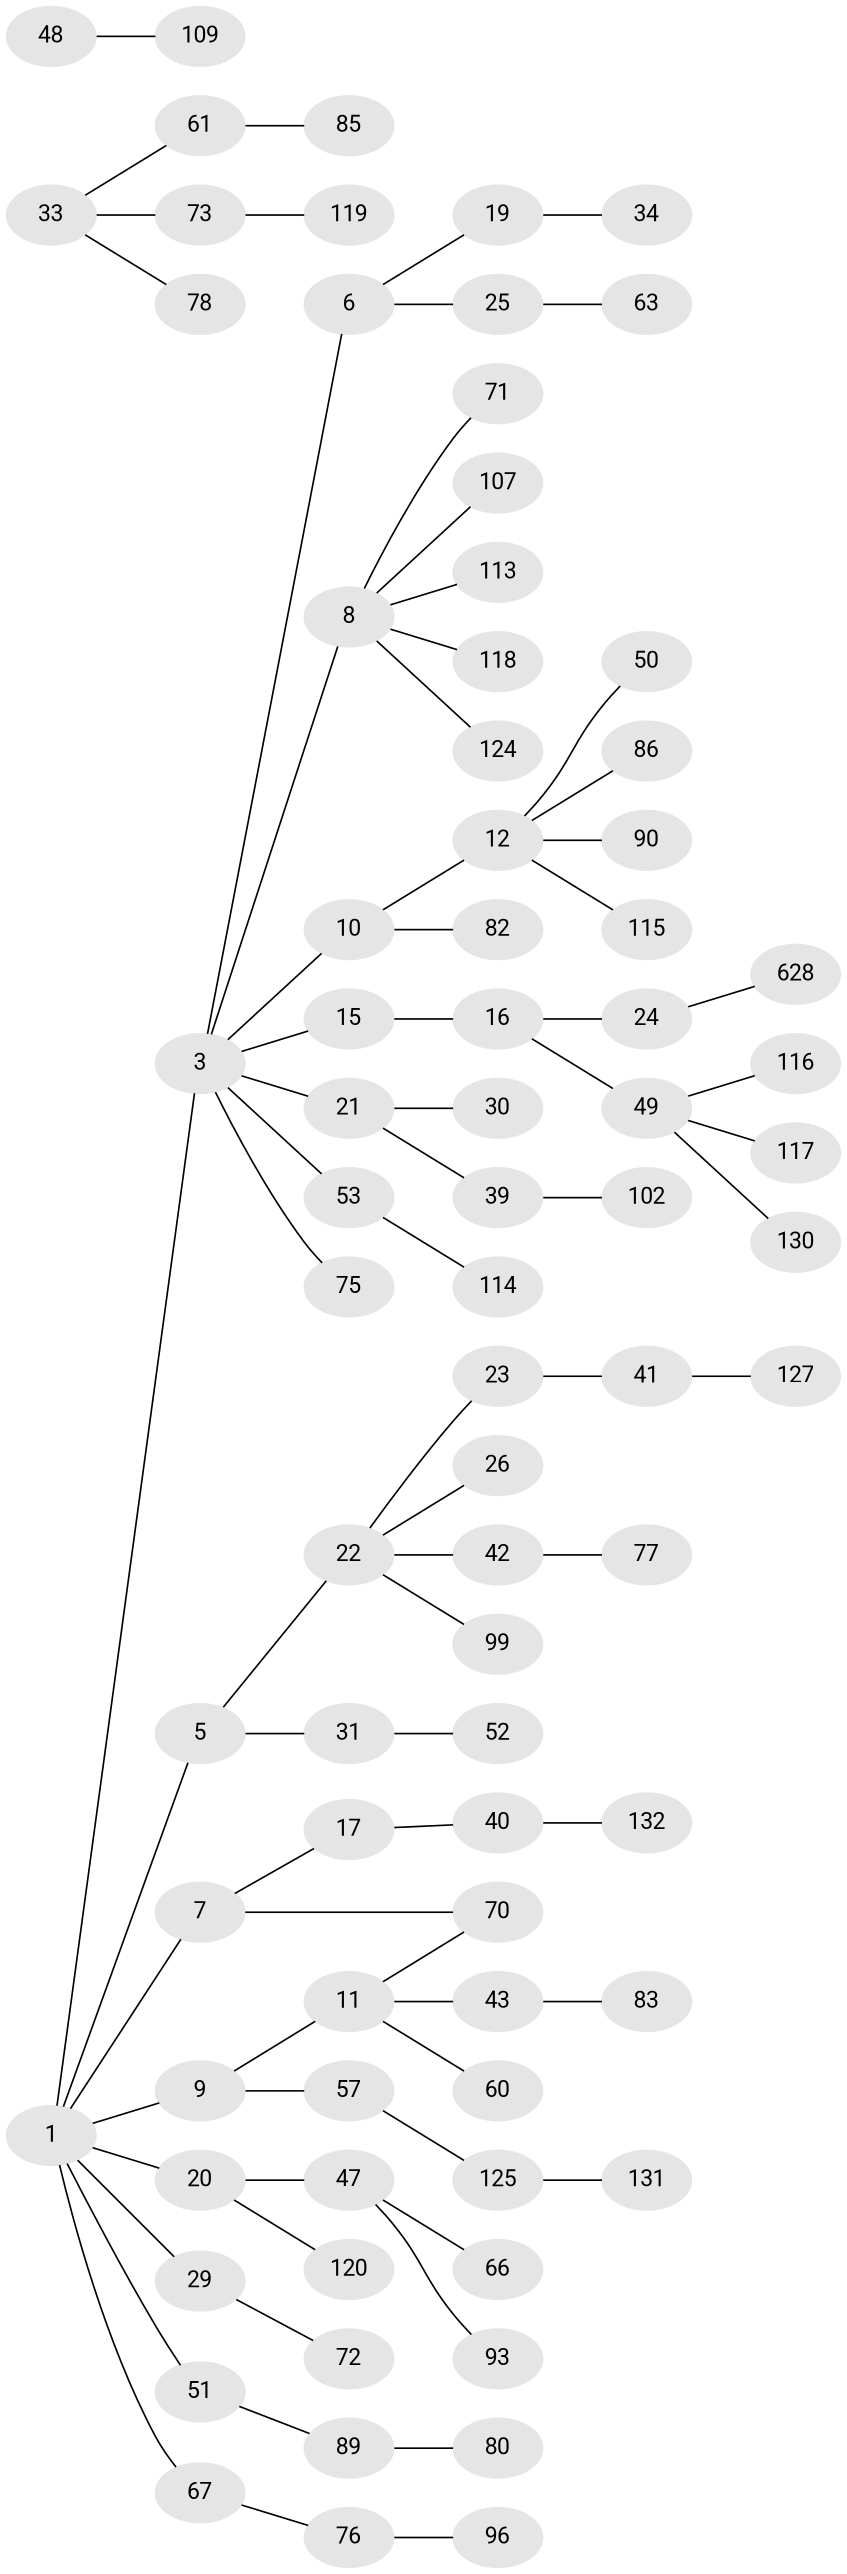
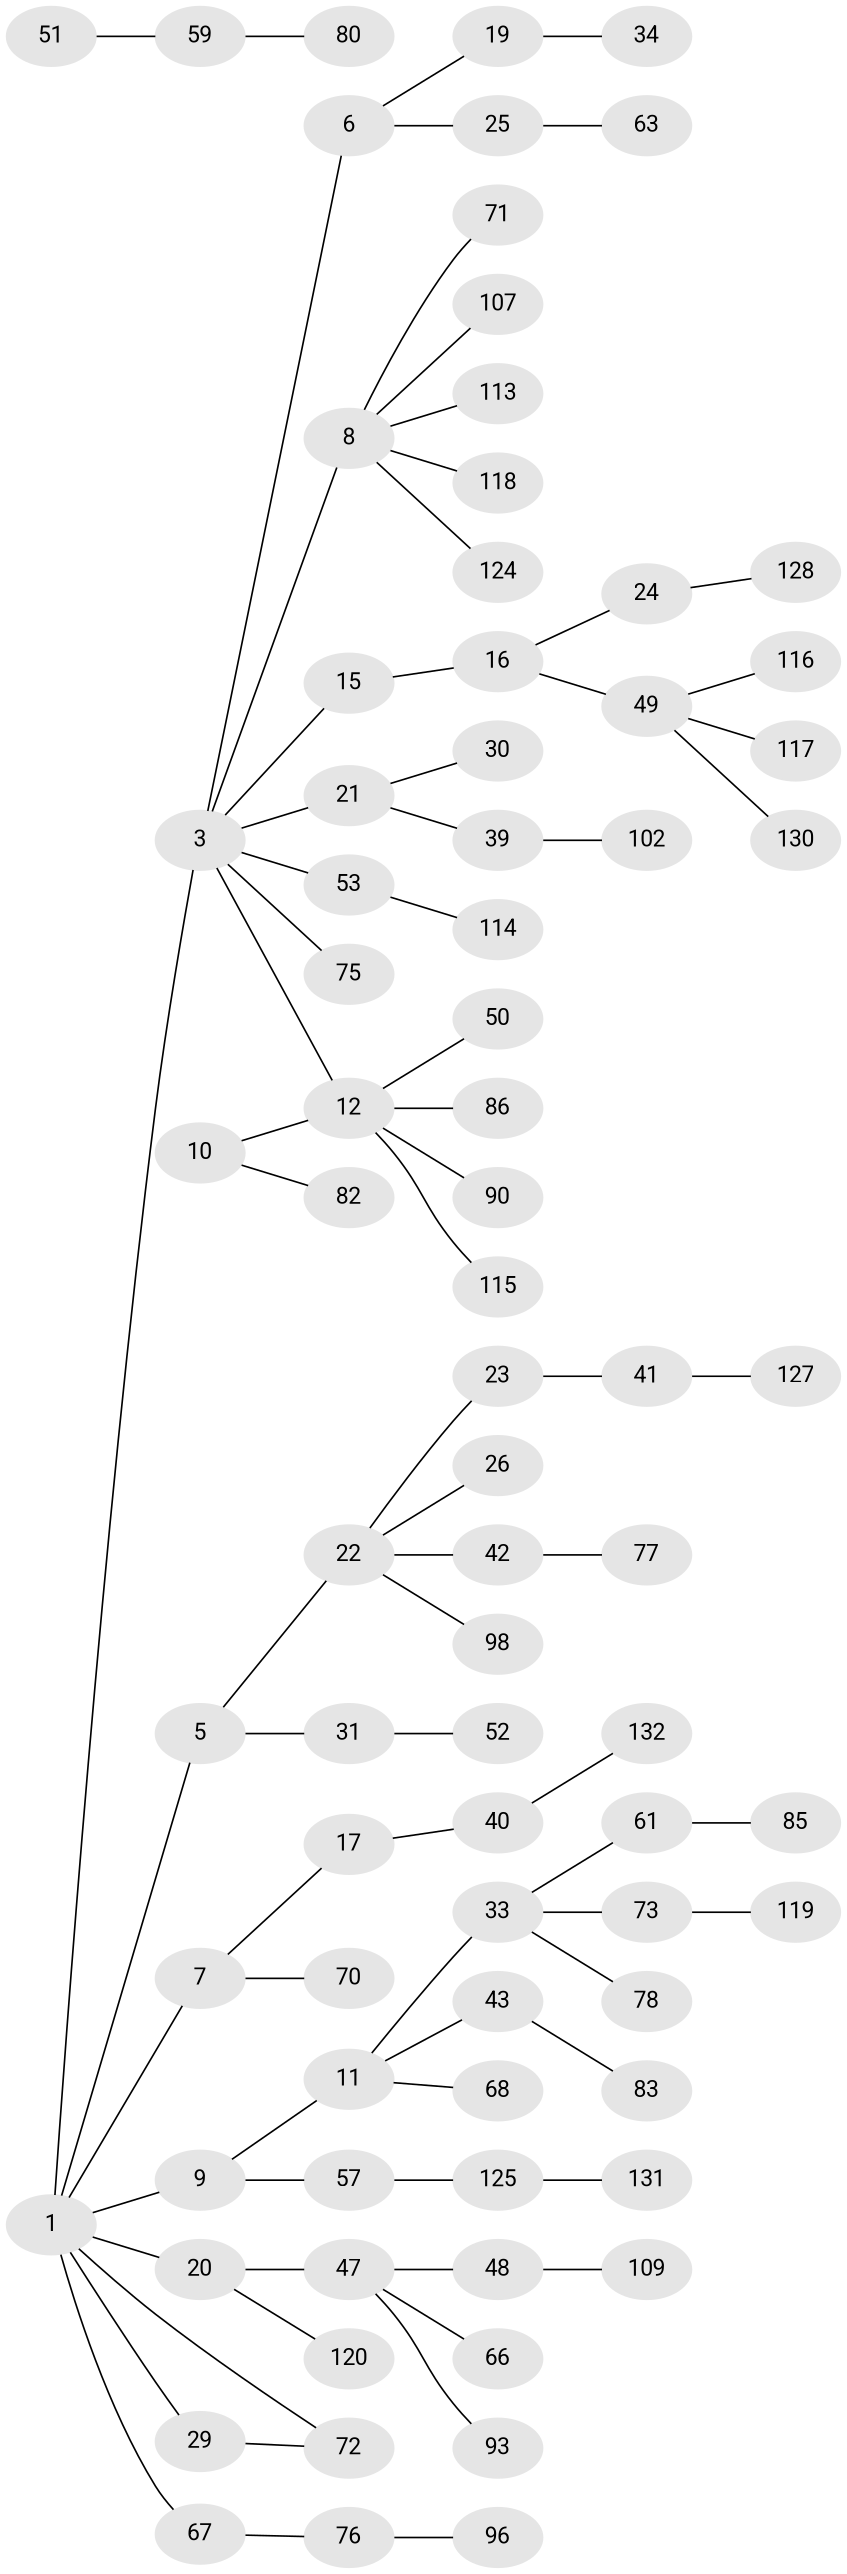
node "628": label "628" -> "128"
edge "10" -- "3": now "12" -- "3"
node "99": label "99" -> "98"
edge "70" -- "11": now "33" -- "11"
node "60": label "60" -> "68"
edge "1" -- "51": now "1" -- "72"
edge "47" -- "48": added
node "89": label "89" -> "59"
